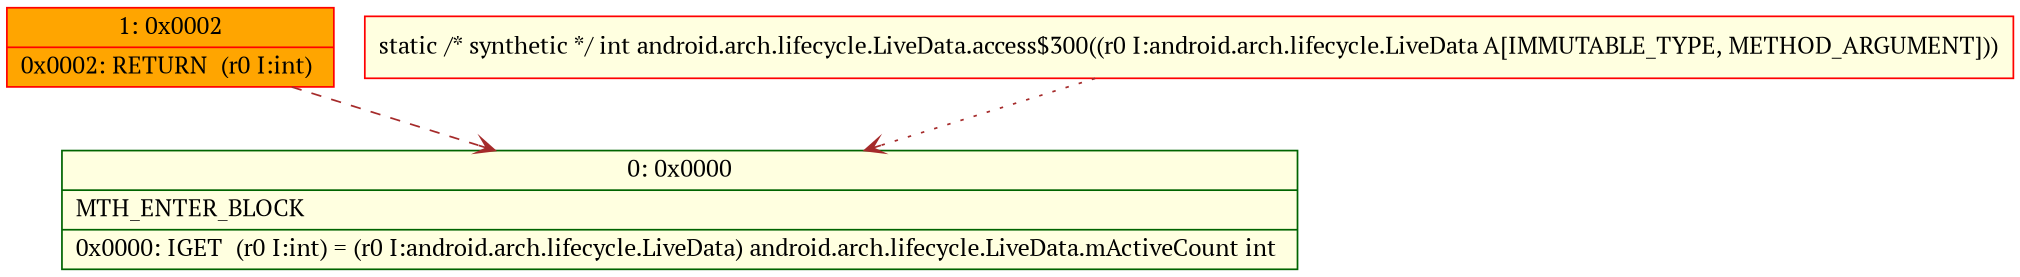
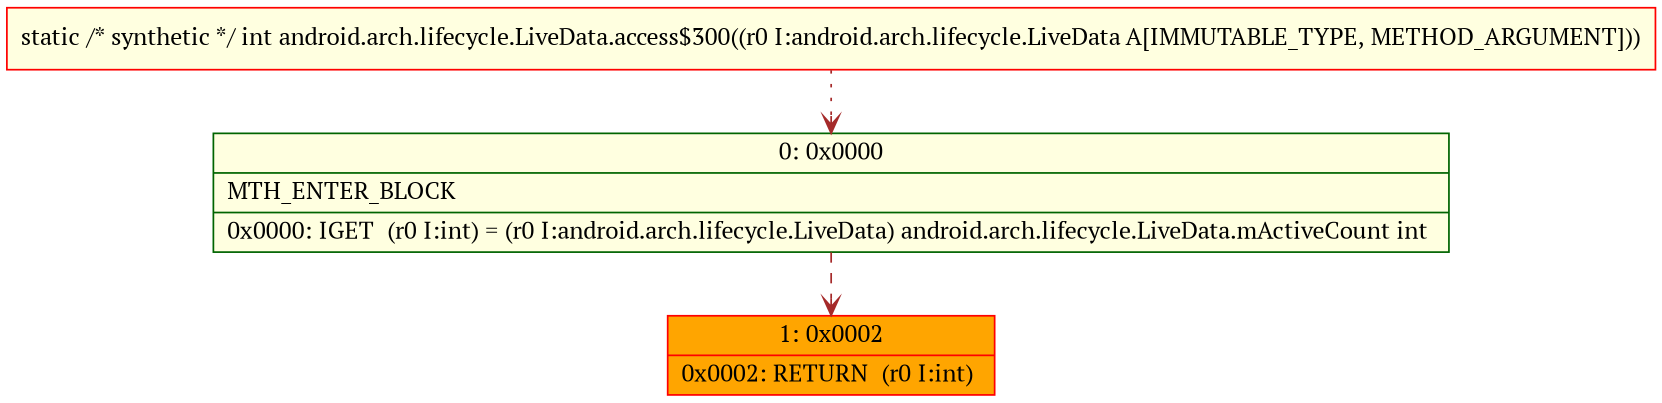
edge "1: 0x0002" -> "0: 0x0000": reversed
